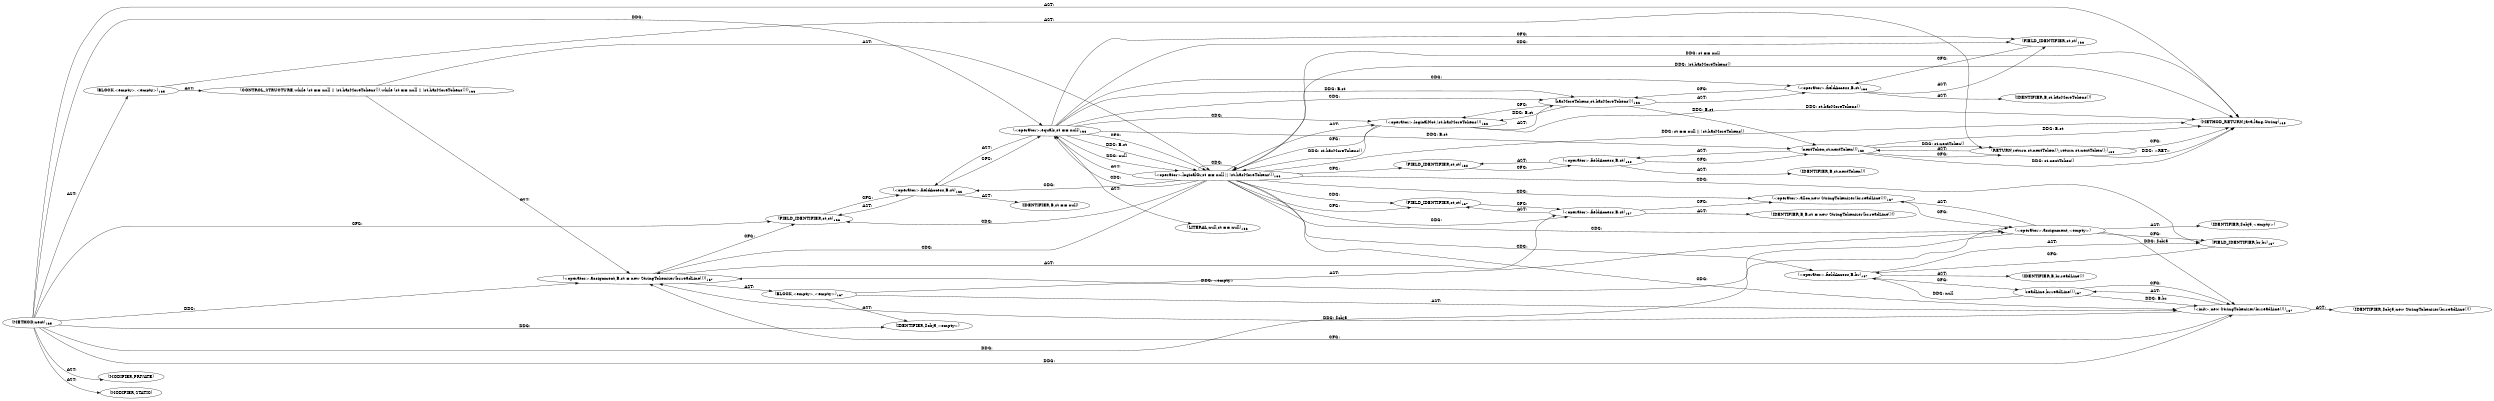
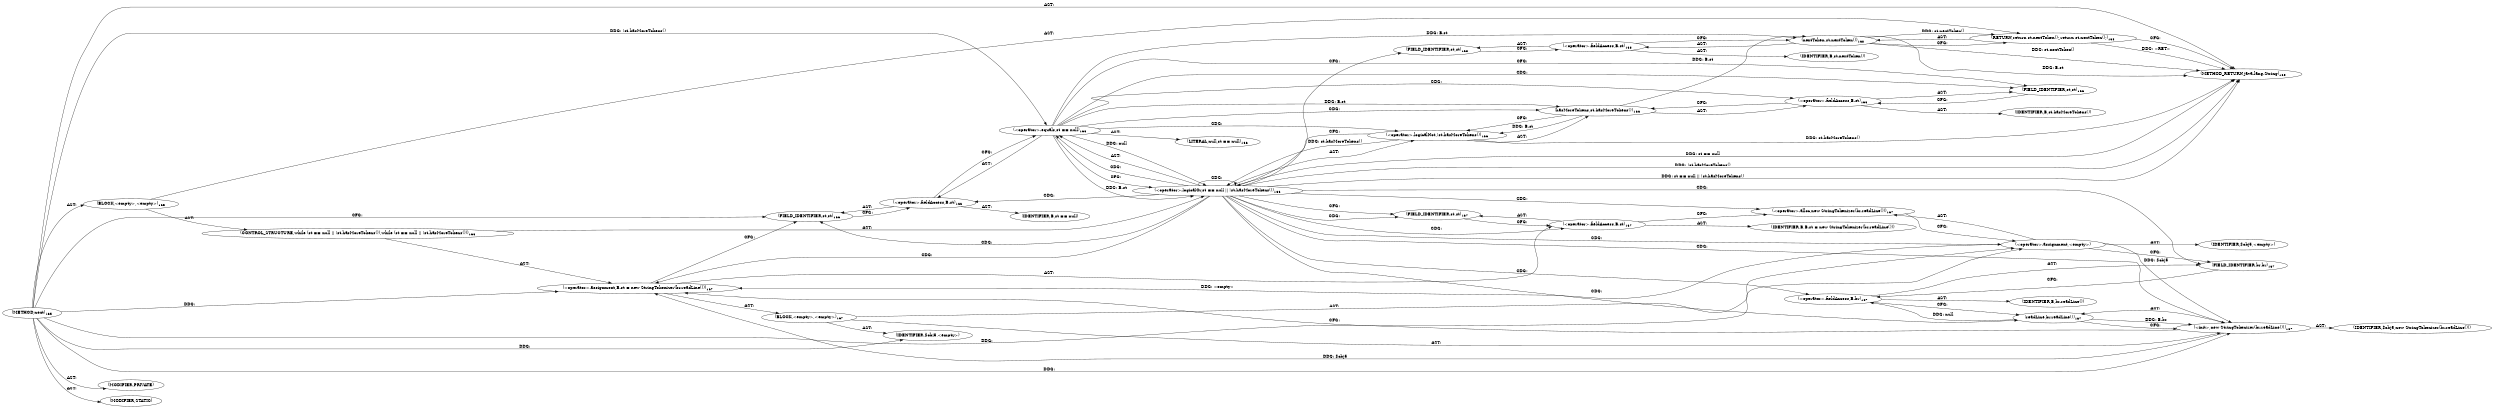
edge "(METHOD,next)" -> "(<operator>.equals,st == null)": label "DDG: " -> "DDG: !st.hasMoreTokens()"
edge "(<operator>.logicalOr,st == null || !st.hasMoreTokens())" -> "(readLine,br.readLine())": added, label "CDG:"
